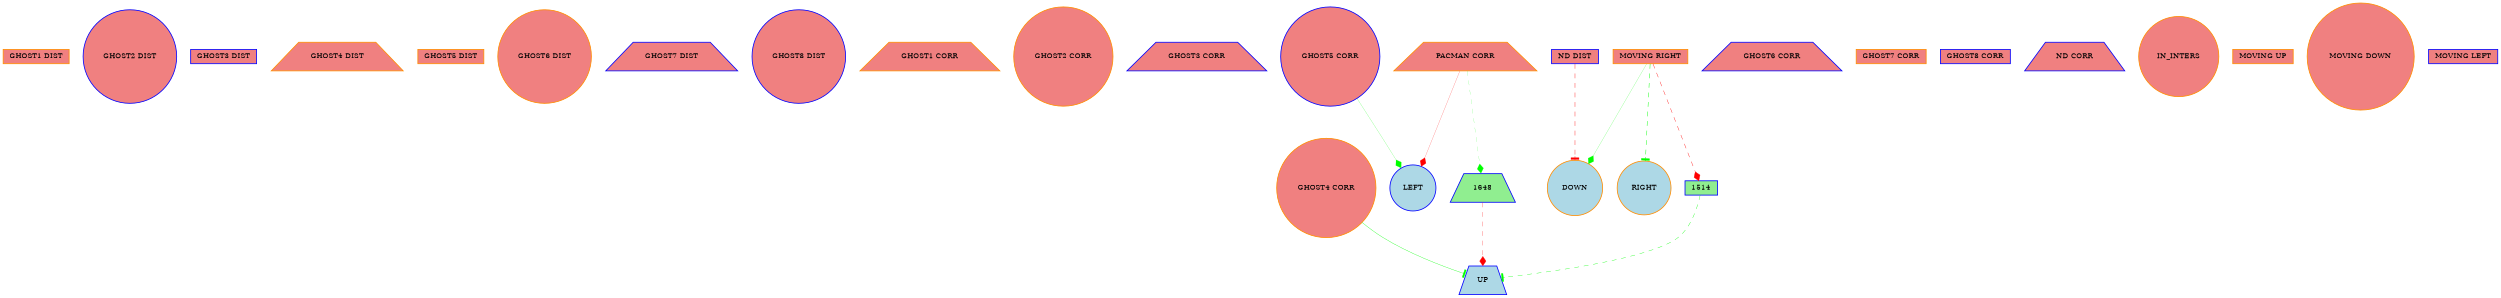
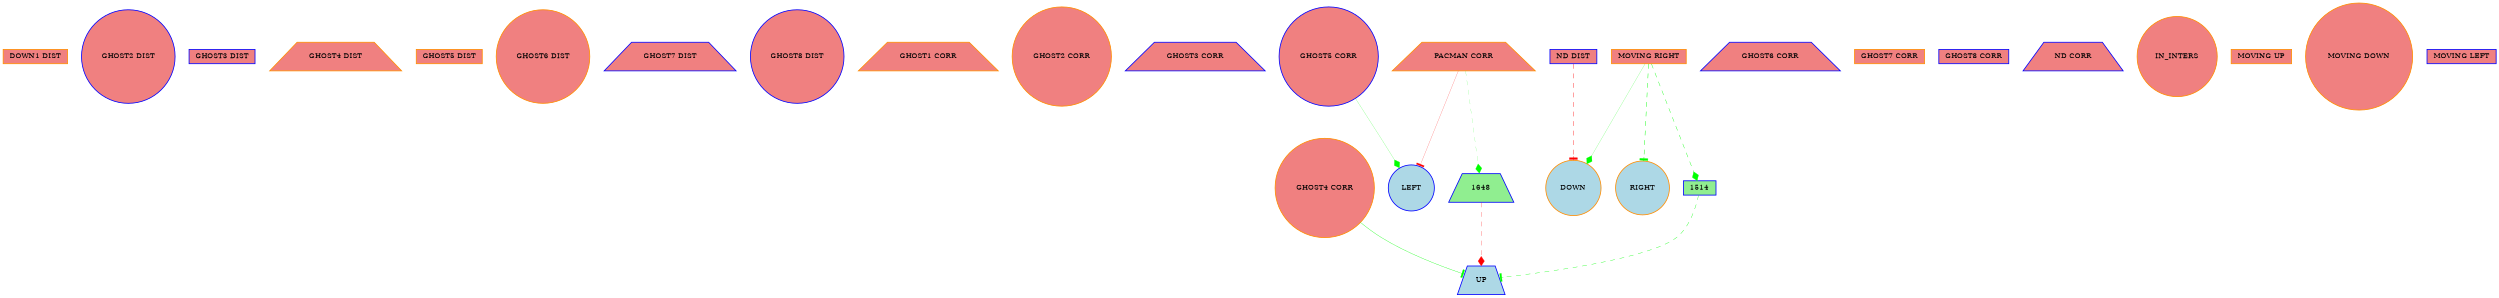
node "GHOST1 DIST": label "GHOST1 DIST" -> "DOWN1 DIST"
edge "PACMAN CORR" -> "LEFT": arrowhead diamond -> tee
edge "MOVING RIGHT" -> "1514": color red -> green
